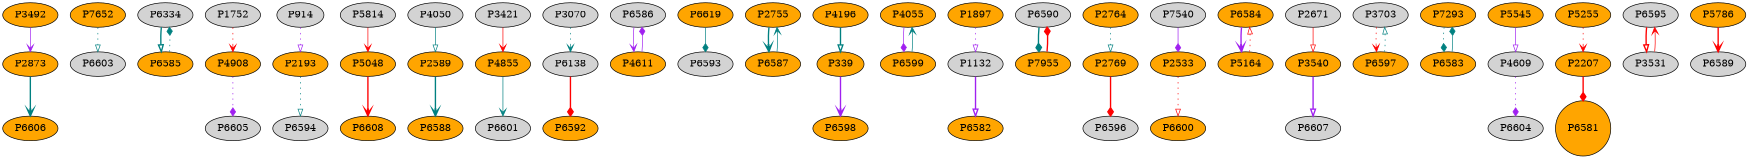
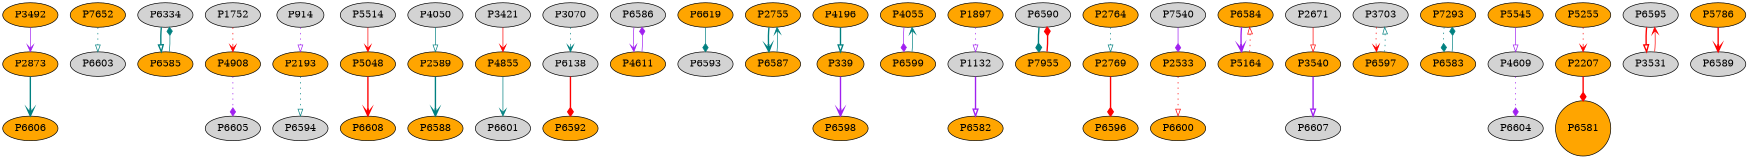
node "P5814": label "P5814" -> "P5514"
edge "P6585" -> "P6334": style dotted -> solid
node "P6596": fillcolor lightgrey -> orange
